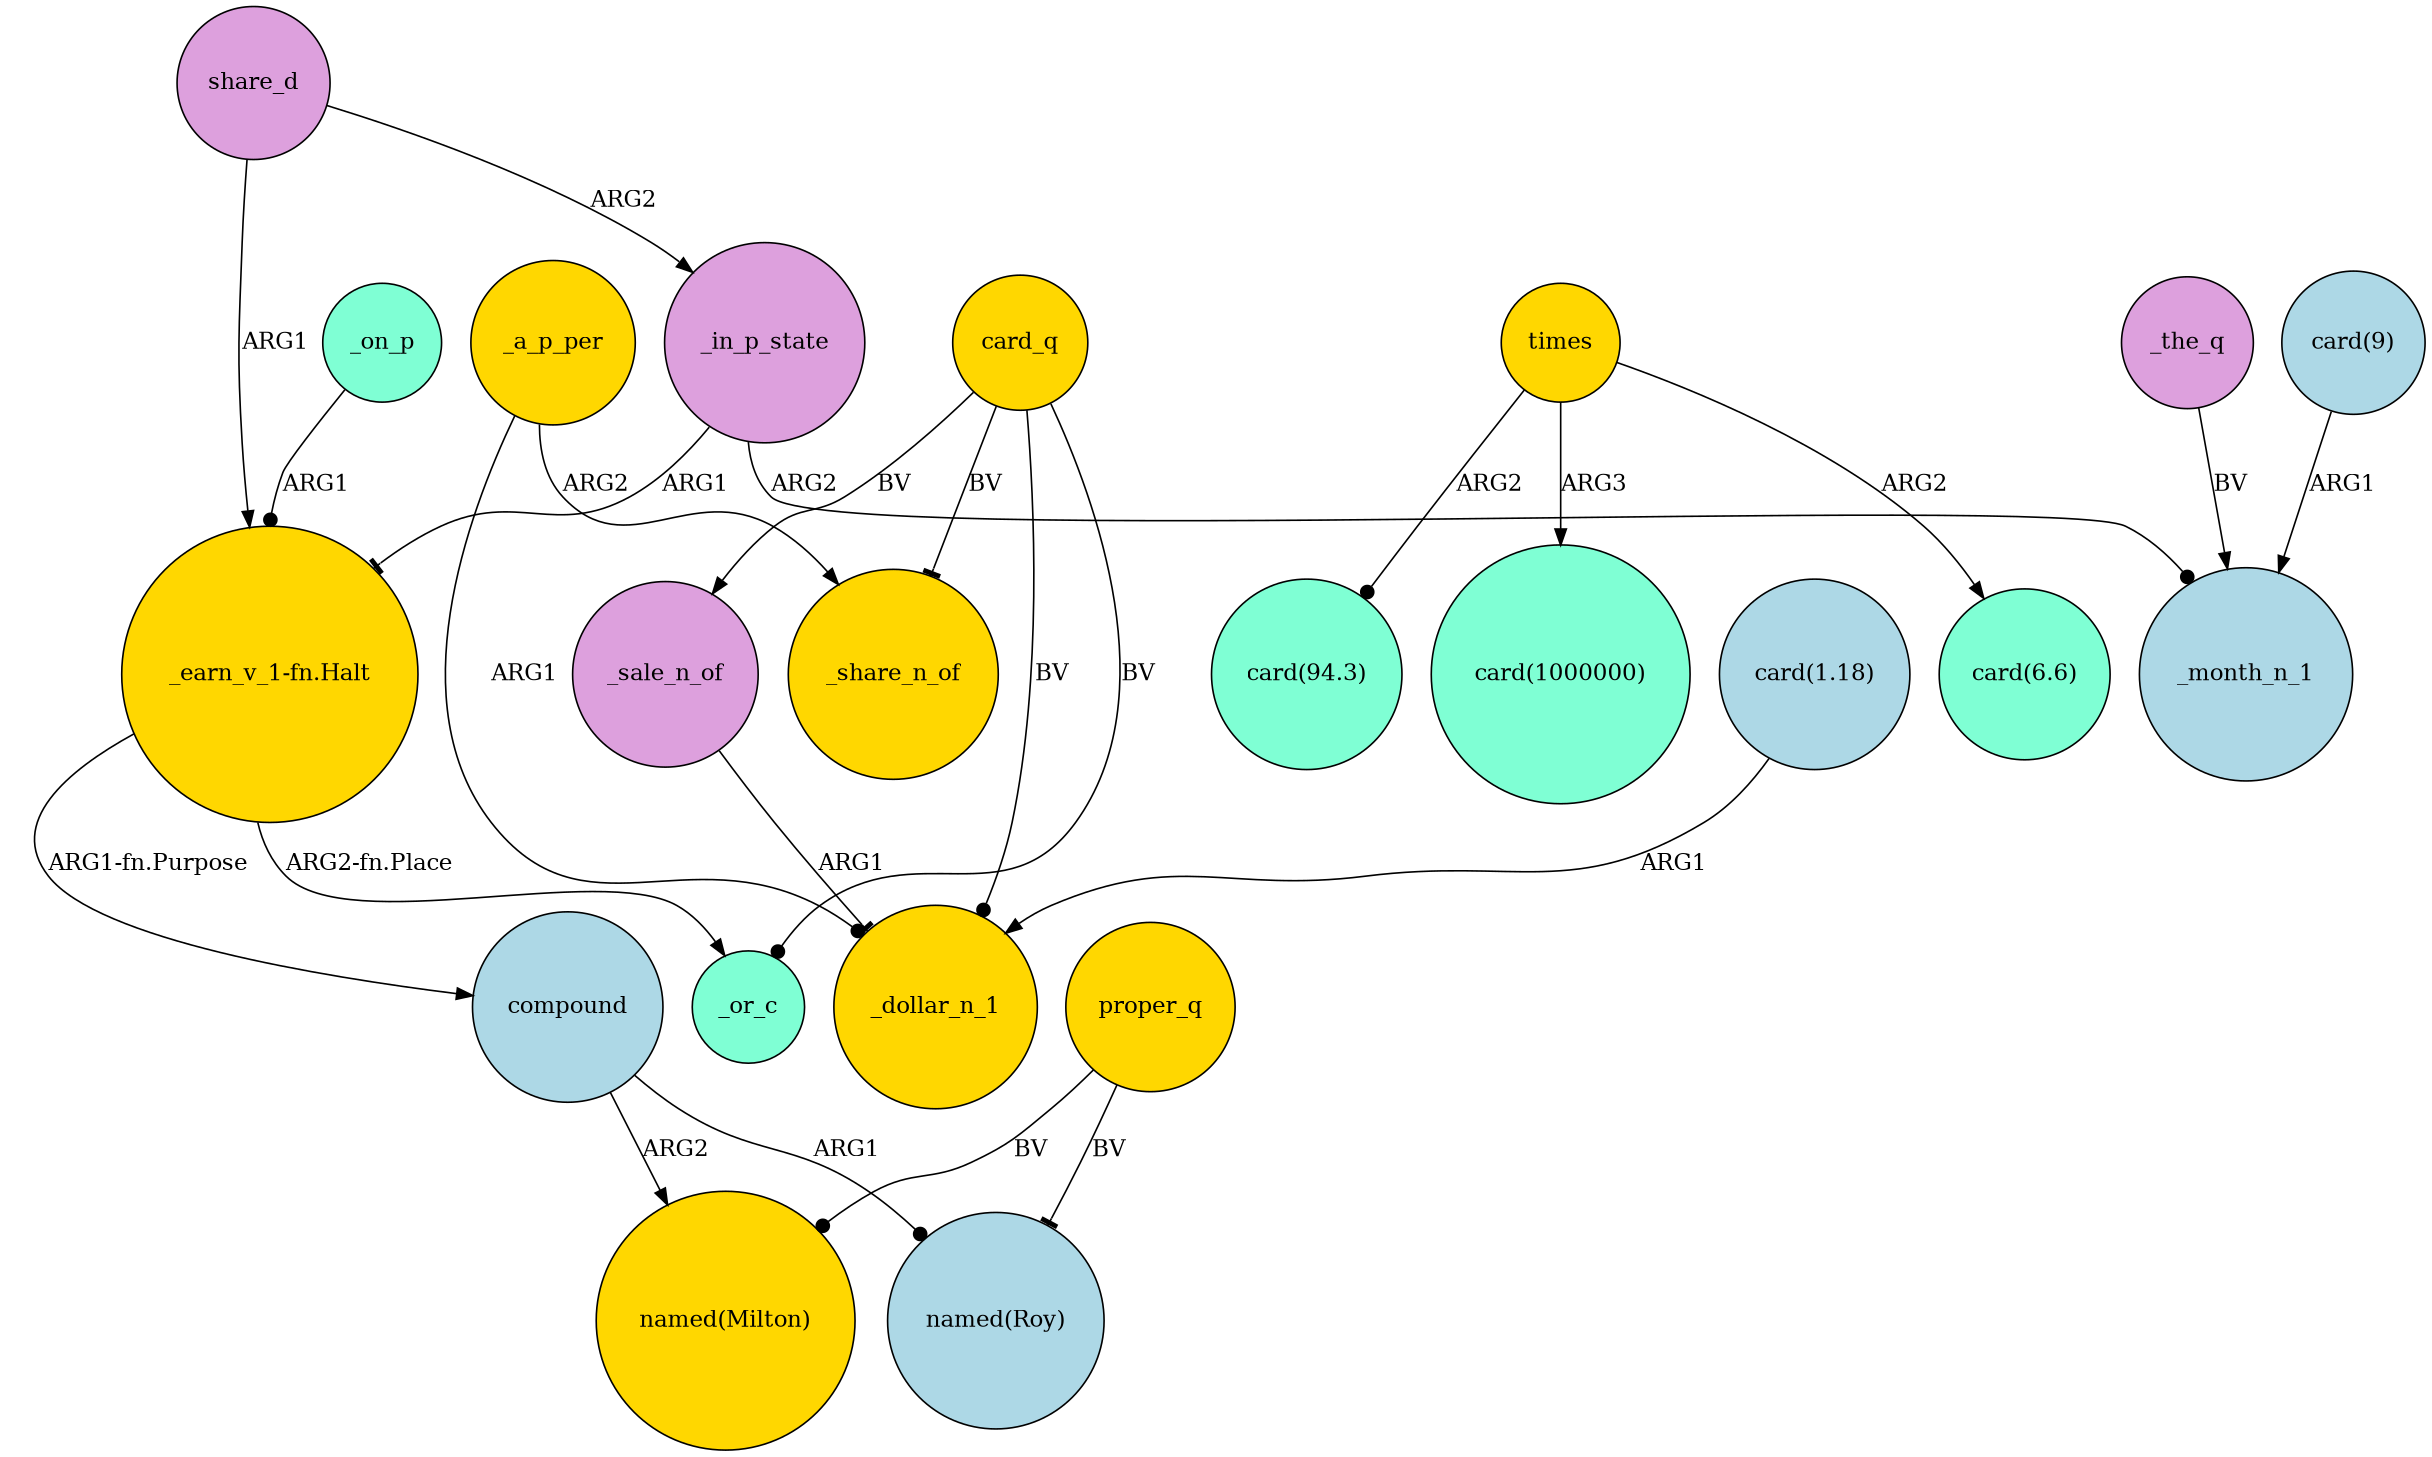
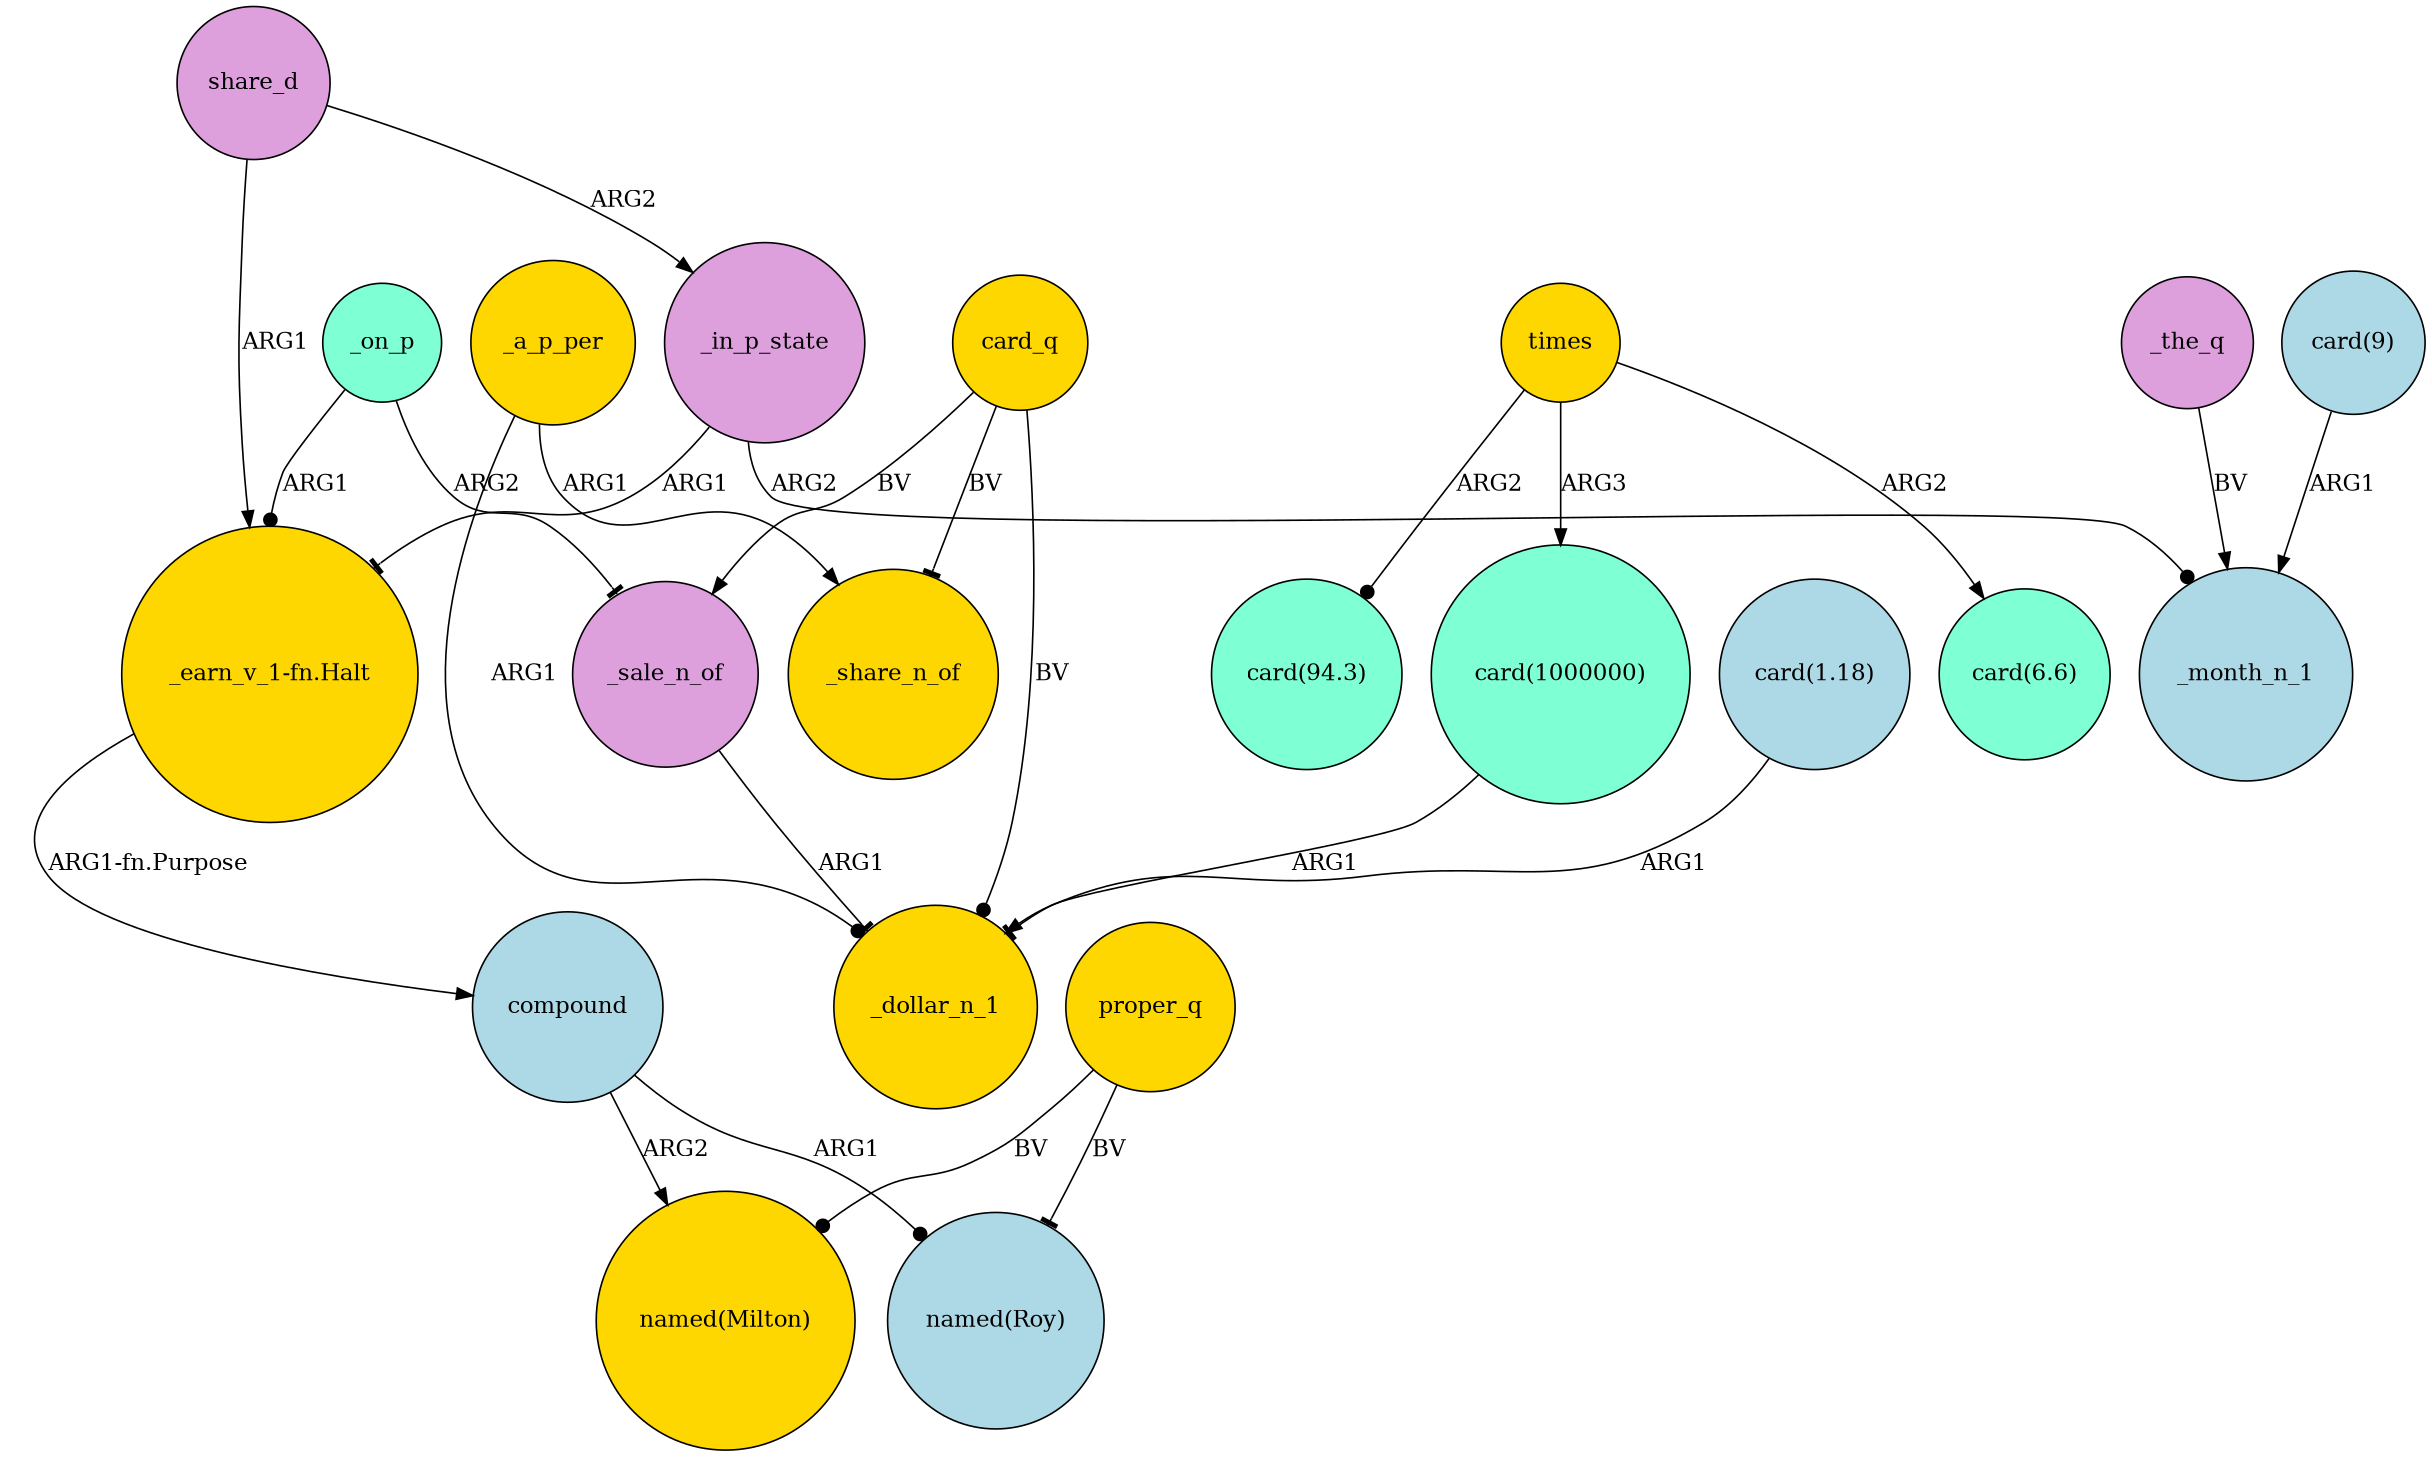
edge "_a_p_per" -> "_share_n_of": label "ARG2" -> "ARG1"
edge "_on_p" -> "_sale_n_of": added, label "ARG2"
edge "card(1000000)" -> "_dollar_n_1": added, label "ARG1"
node "_or_c": removed
